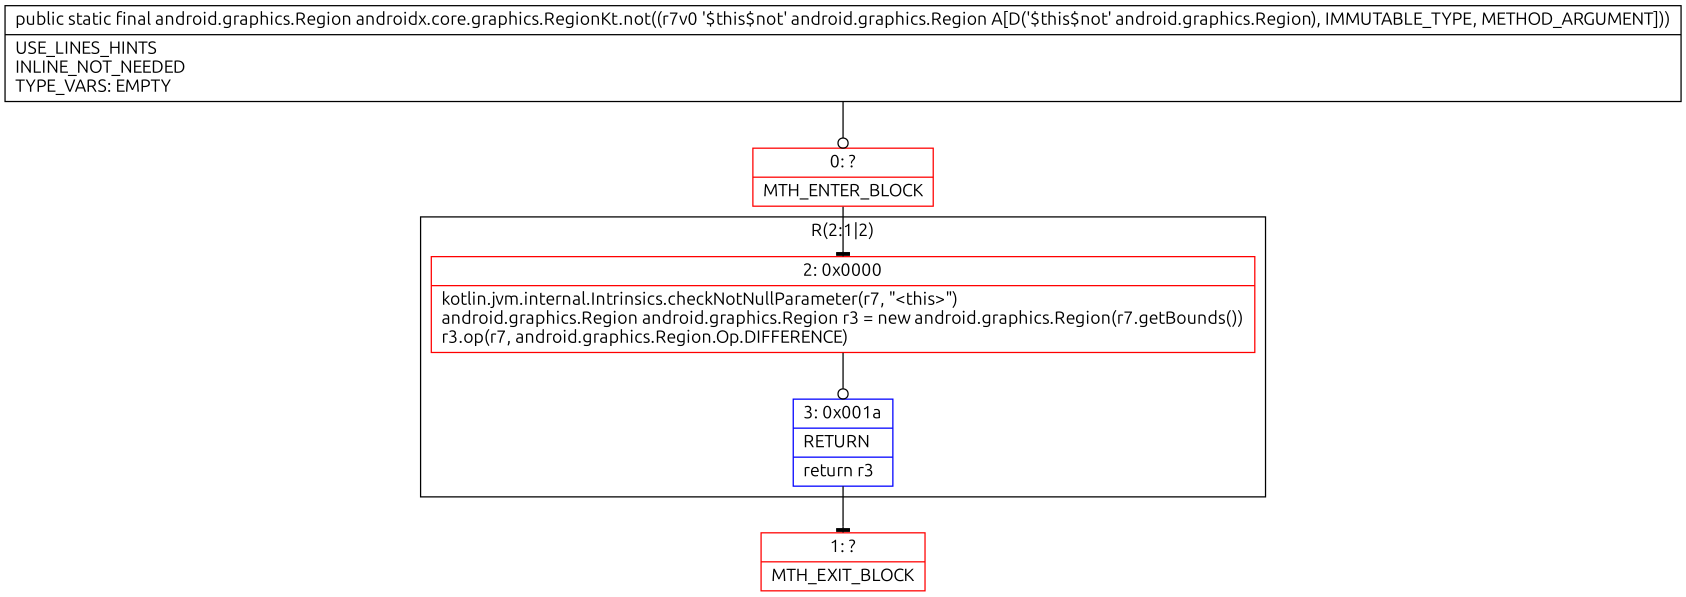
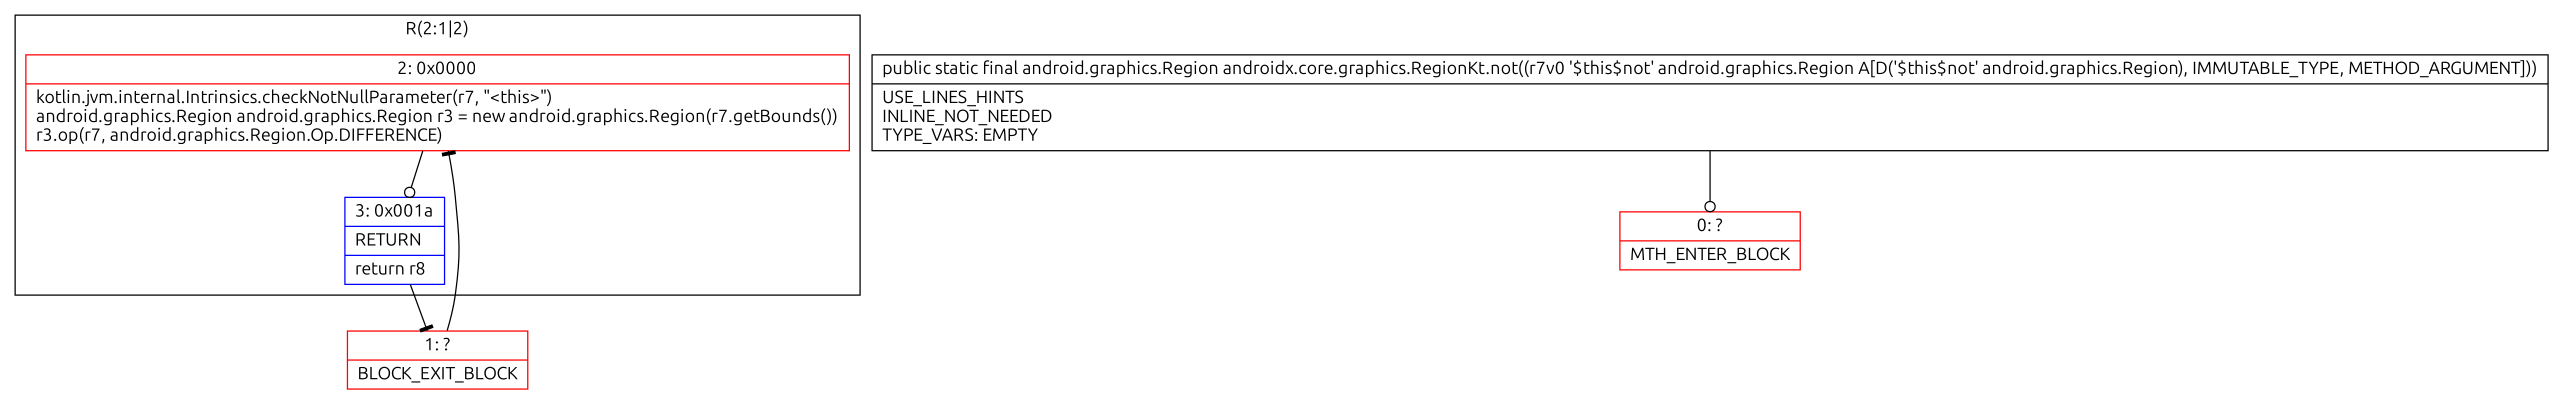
edge "0: ?" -> "2: 0x0000": now "1: ?" -> "2: 0x0000"
node "3: 0x001a": text "return r3" -> "return r8"
node "1: ?": text "MTH_EXIT_BLOCK" -> "BLOCK_EXIT_BLOCK"
